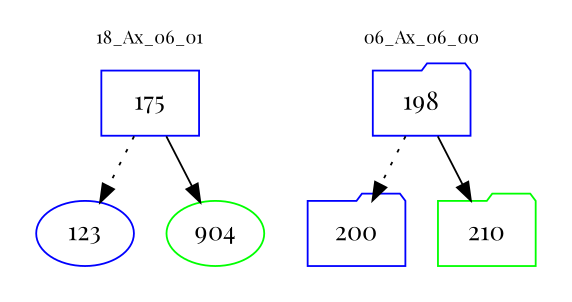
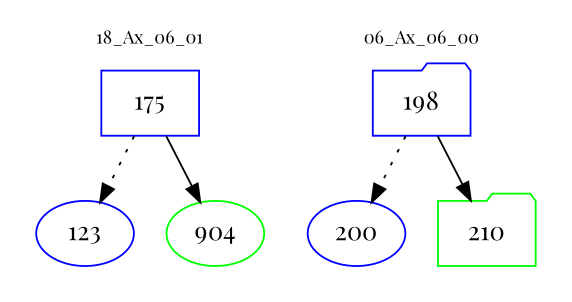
node "200": shape folder -> ellipse
